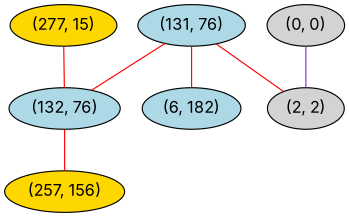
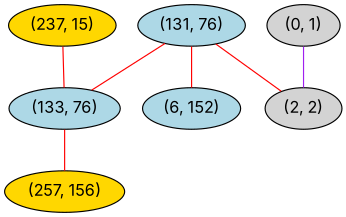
node "(277, 15)": label "(277, 15)" -> "(237, 15)"
node "(0, 0)": label "(0, 0)" -> "(0, 1)"
node "(132, 76)": label "(132, 76)" -> "(133, 76)"
node "(6, 182)": label "(6, 182)" -> "(6, 152)"
